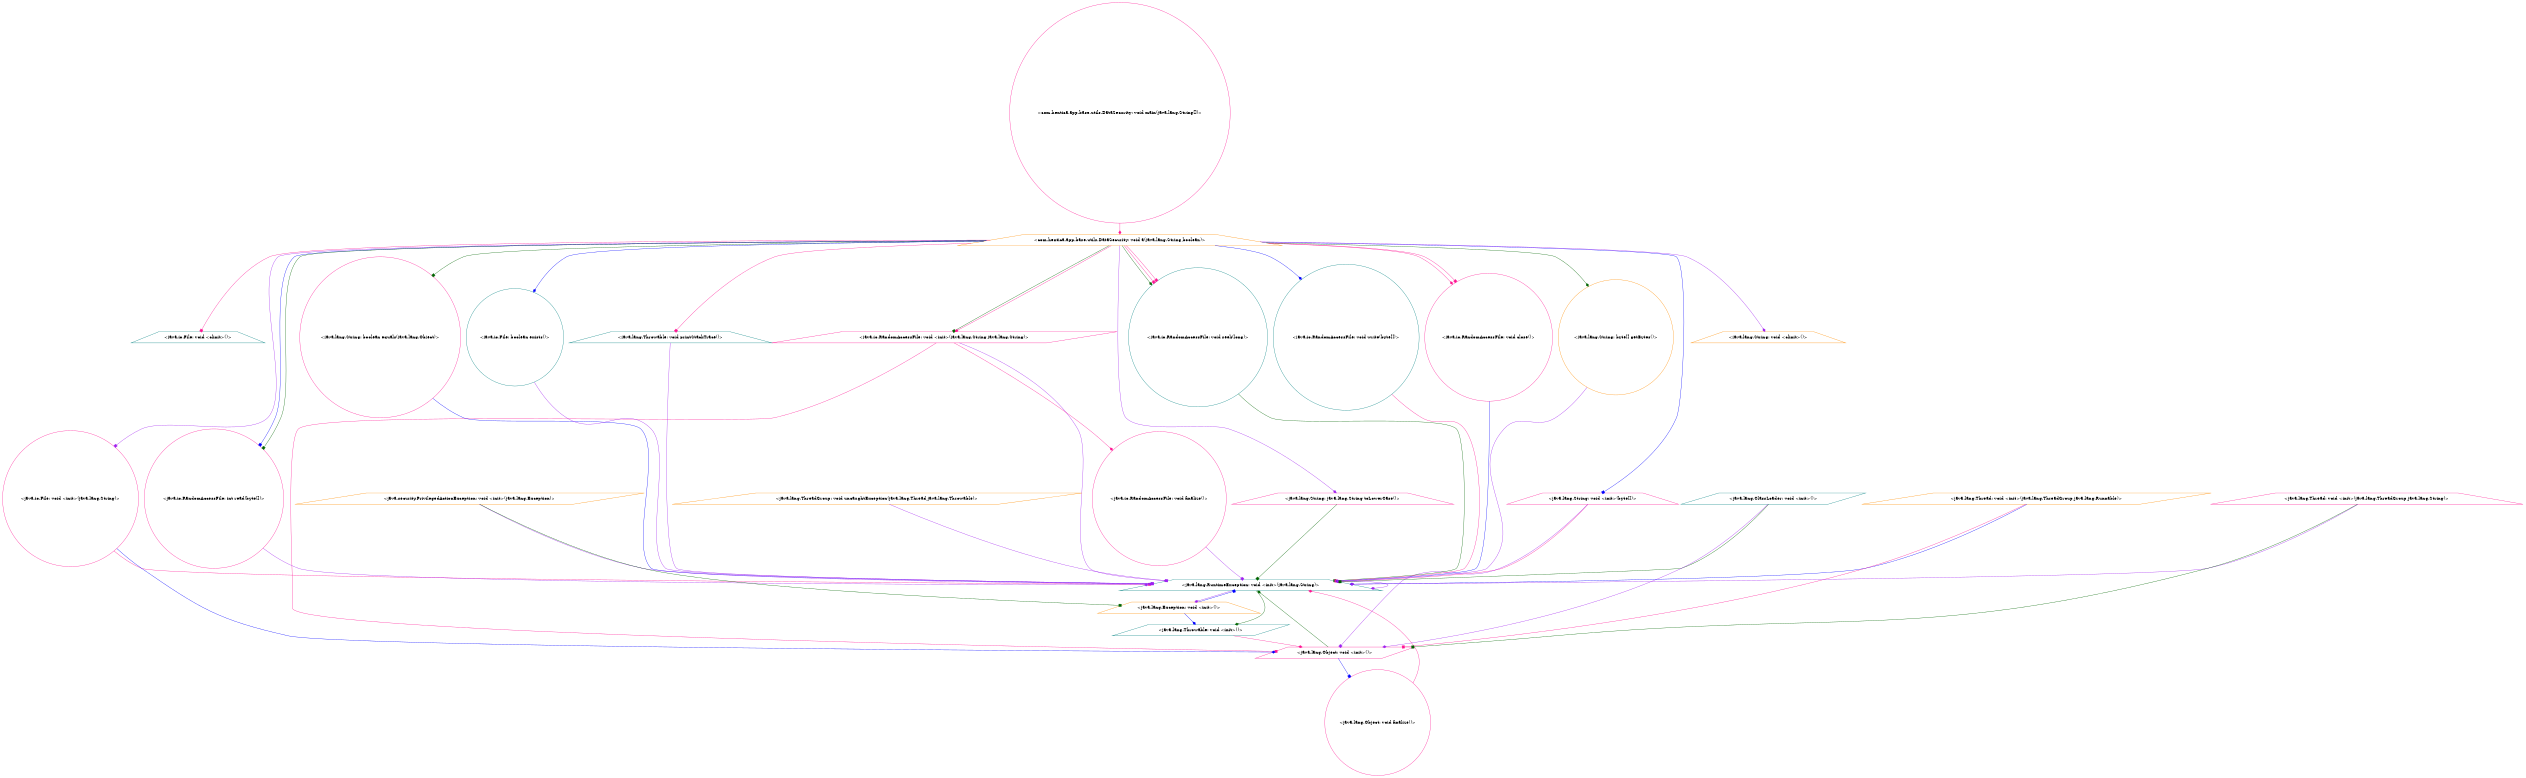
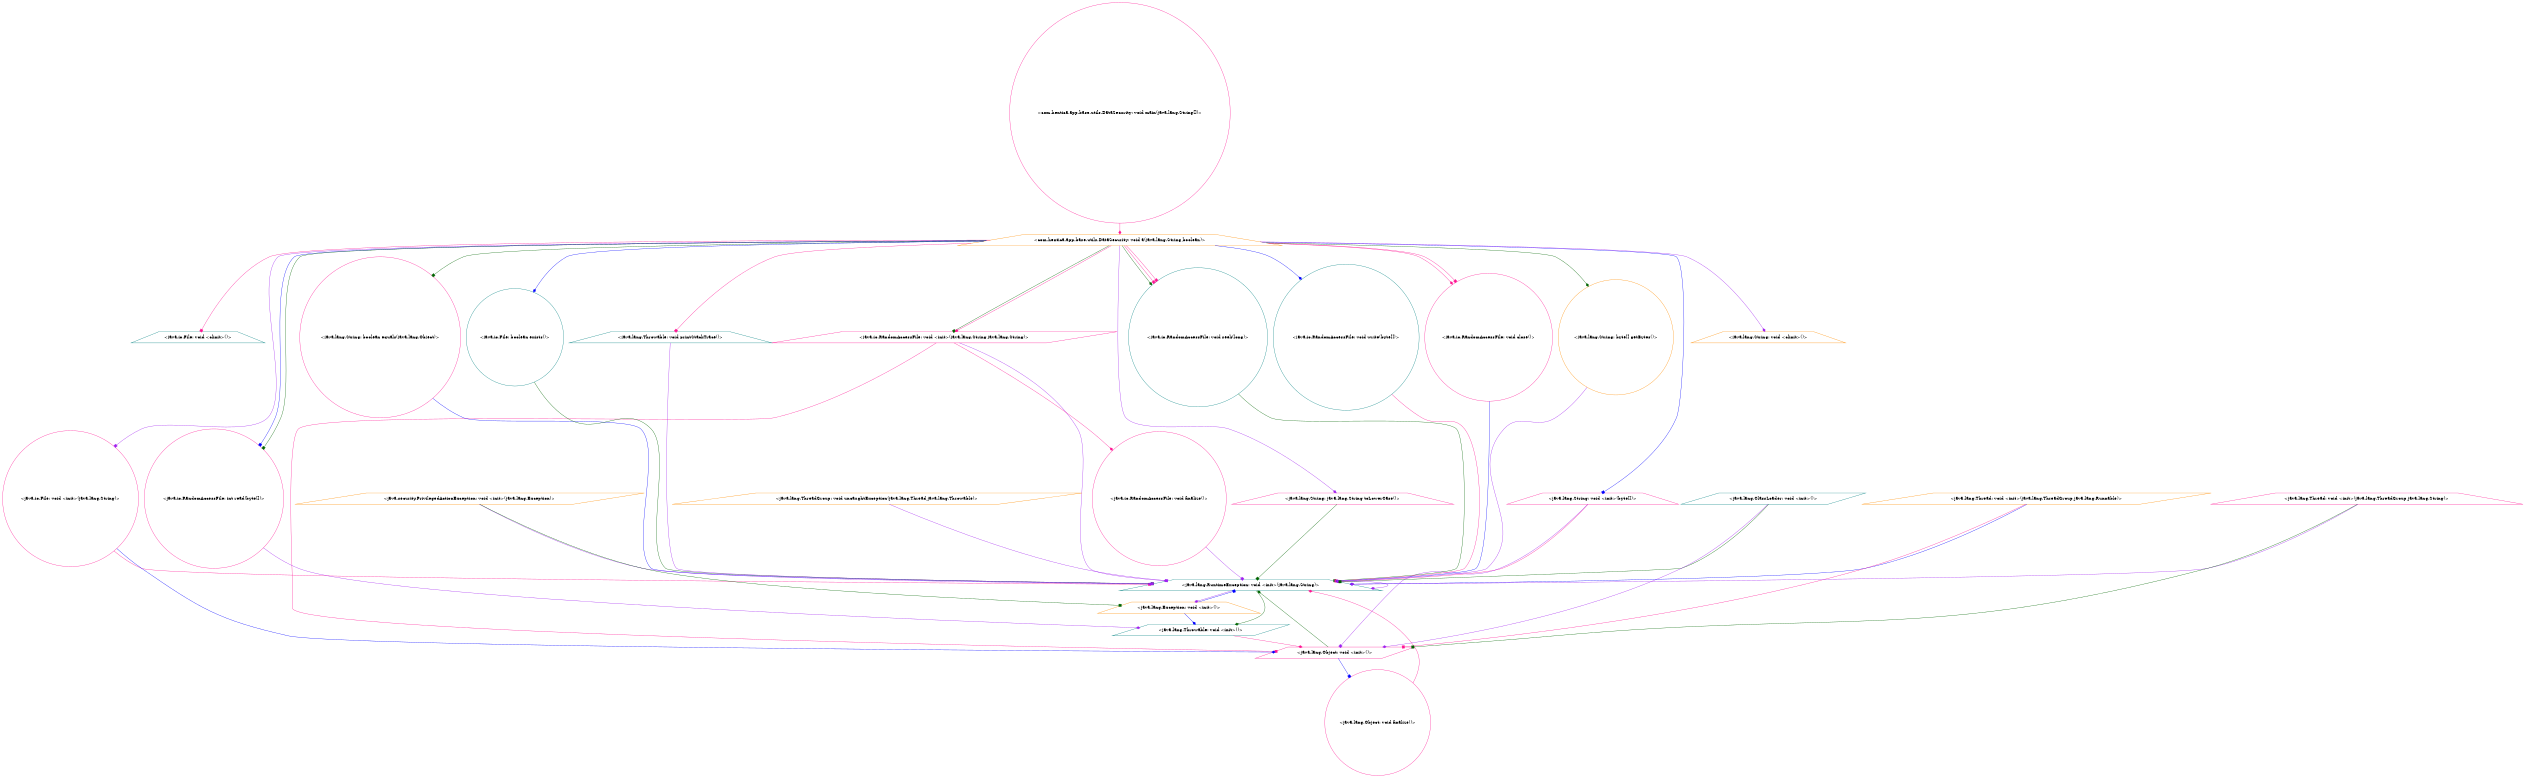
edge "<java.io.File: boolean exists()>" -> "<java.lang.RuntimeException: void <init>(java.lang.String)>": color purple -> darkgreen
edge "<java.io.RandomAccessFile: int read(byte[])>" -> "<java.lang.RuntimeException: void <init>(java.lang.String)>": now "<java.io.RandomAccessFile: int read(byte[])>" -> "<java.lang.Throwable: void <init>()>"
